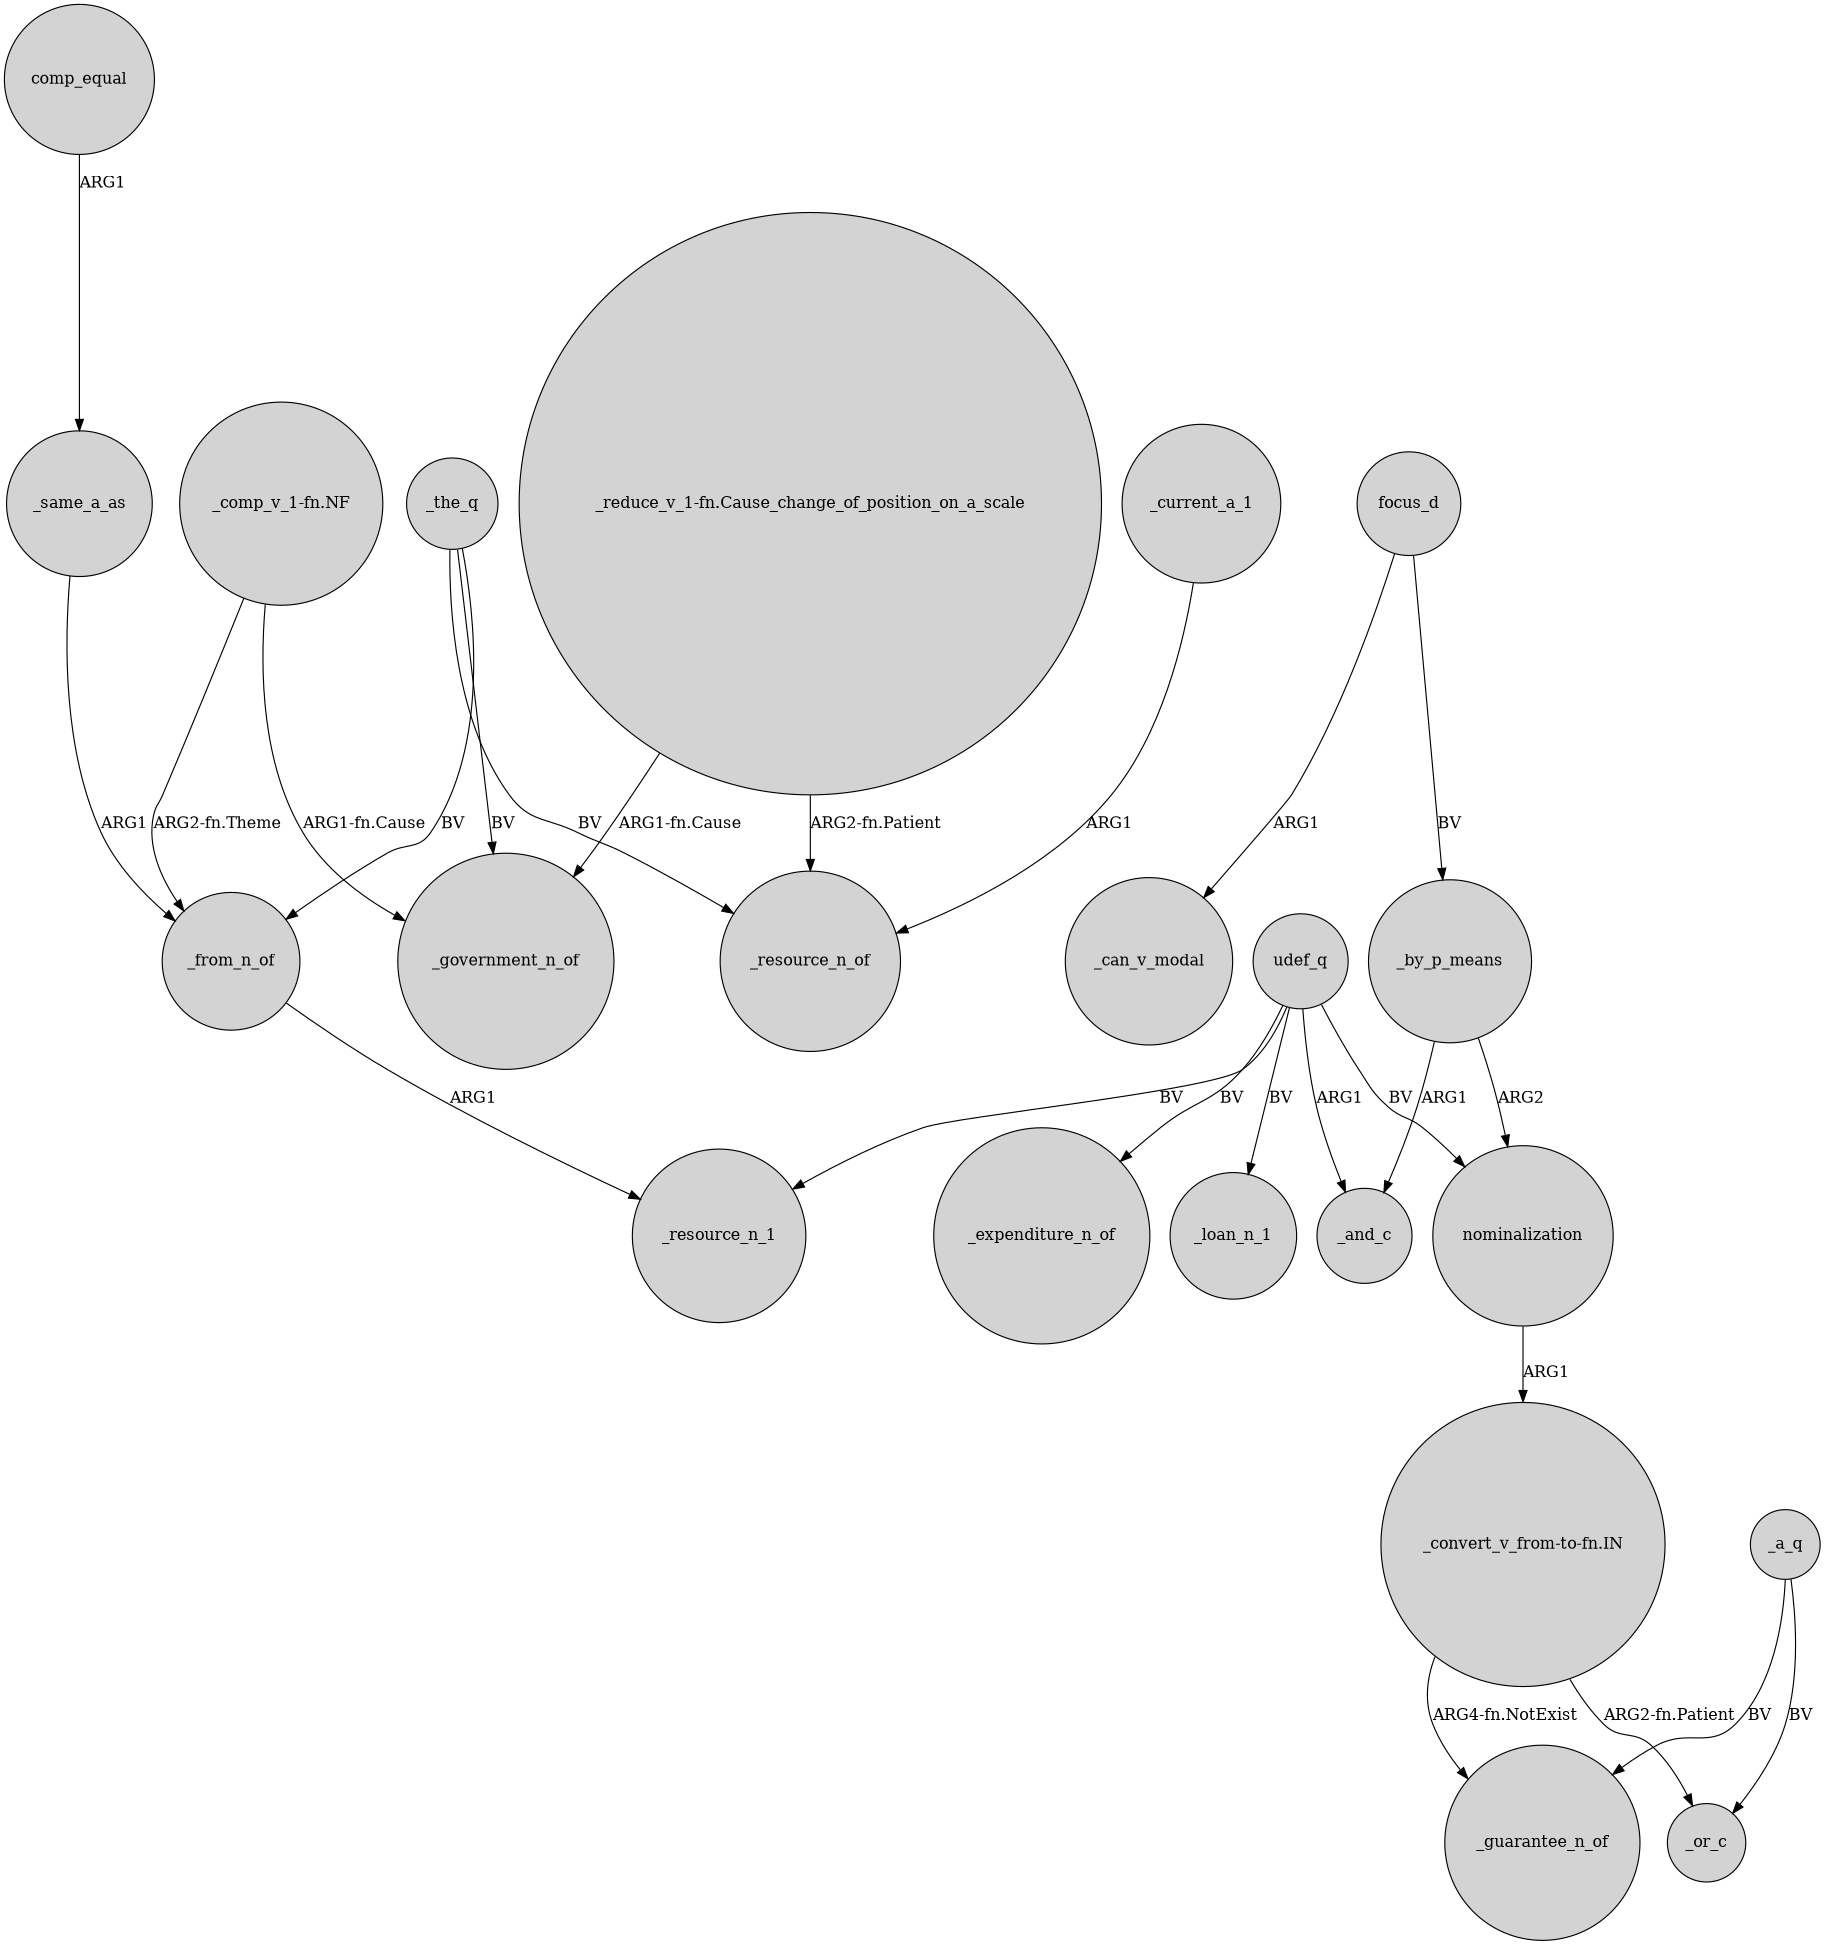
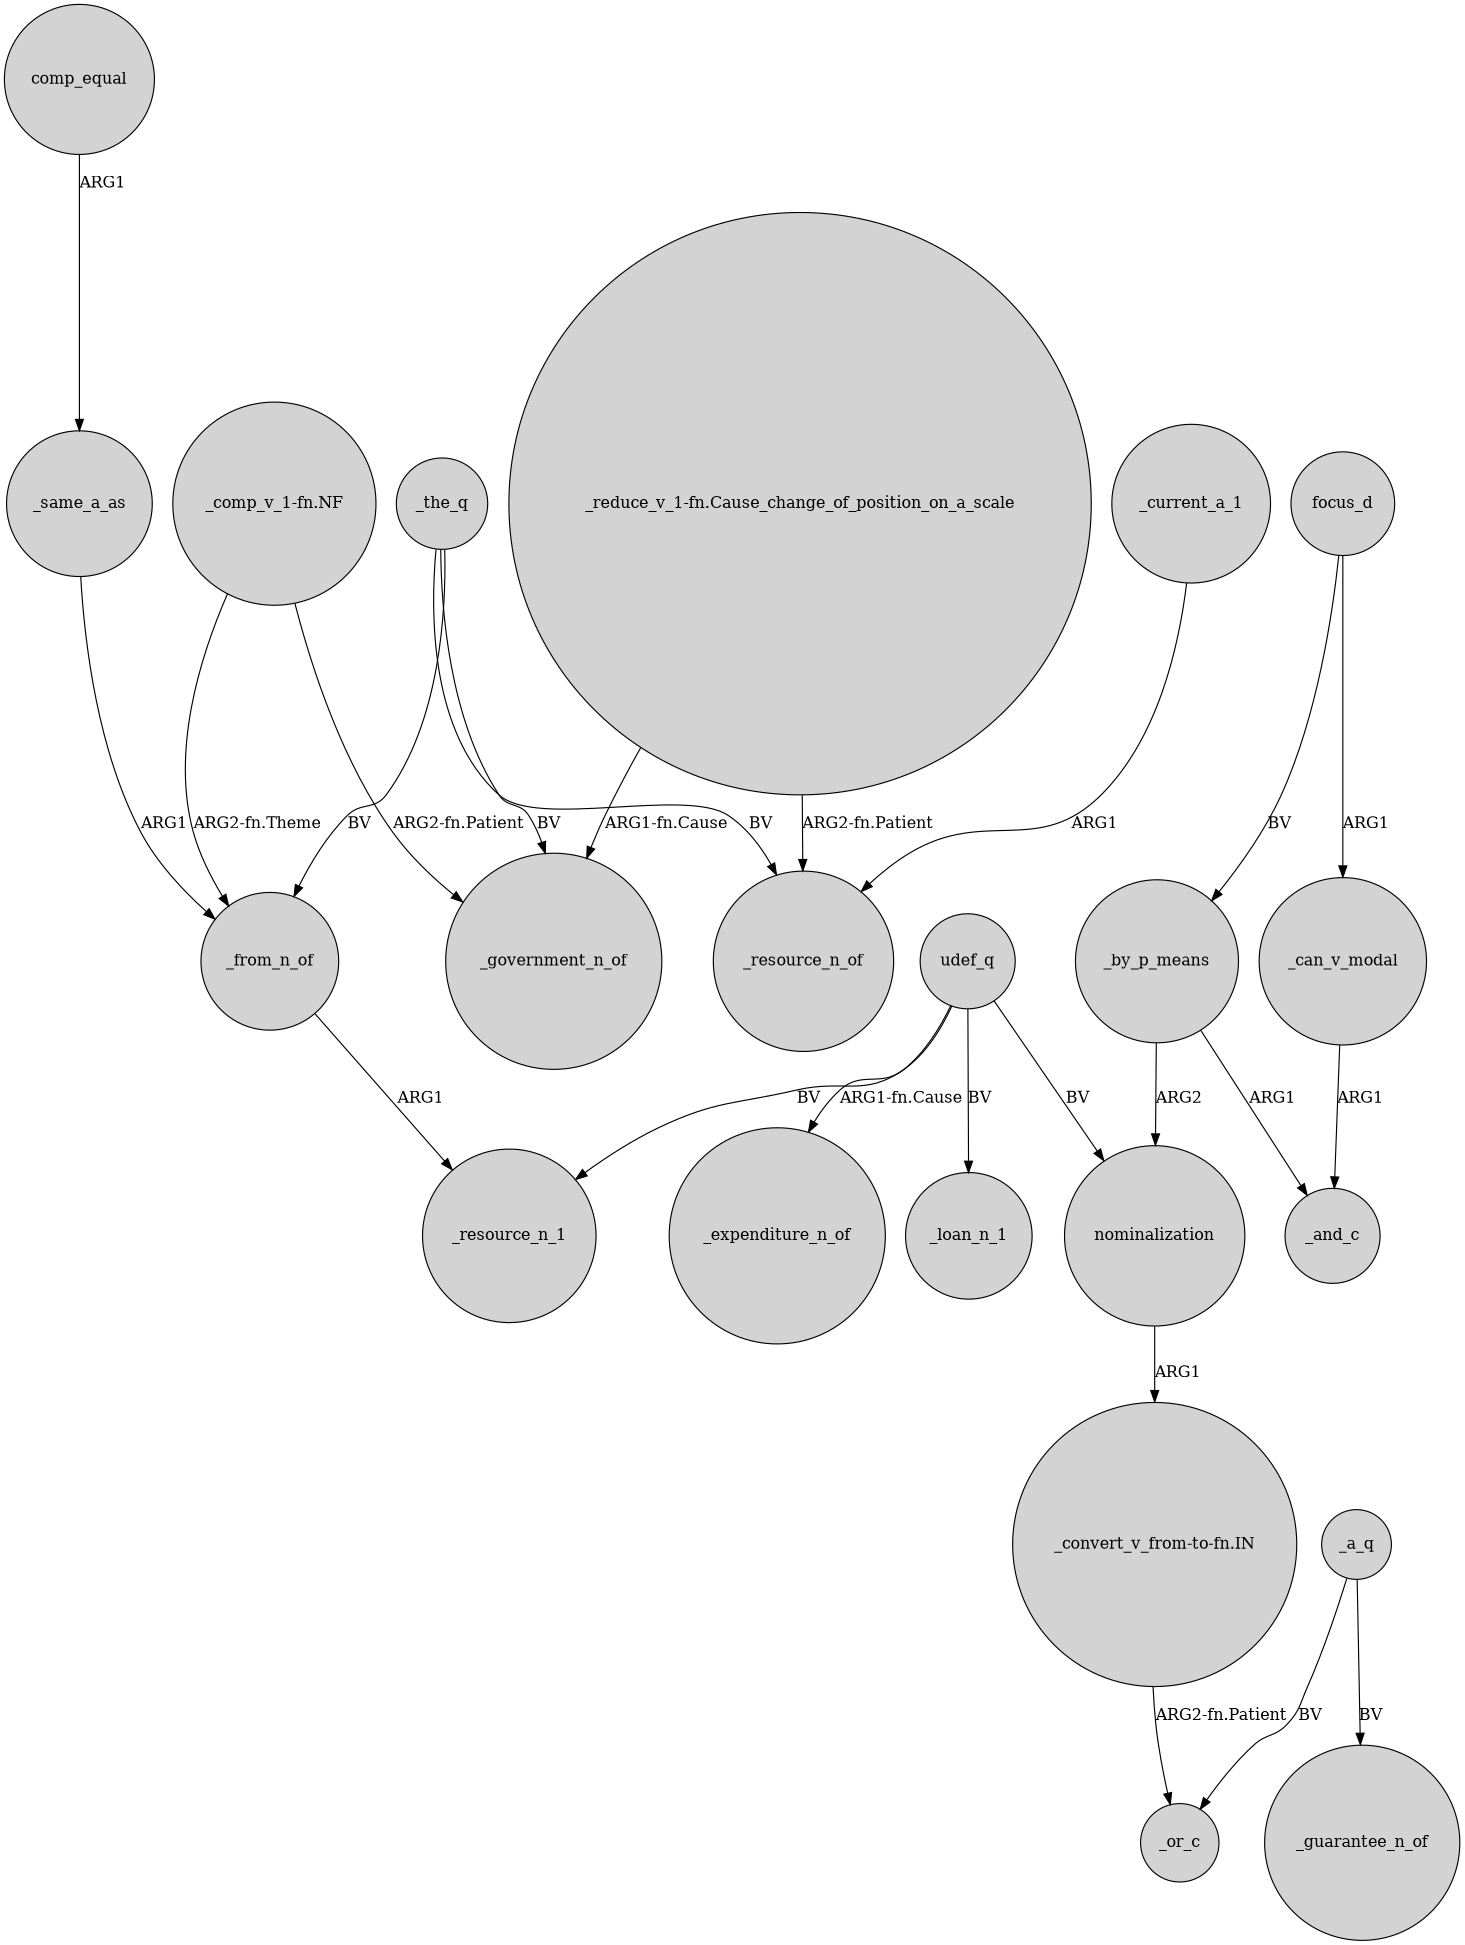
edge "_comp_v_1-fn.NF" -> "_government_n_of": label "ARG1-fn.Cause" -> "ARG2-fn.Patient"
edge "udef_q" -> "_and_c": now "_can_v_modal" -> "_and_c"
edge "udef_q" -> "_expenditure_n_of": label "BV" -> "ARG1-fn.Cause"
edge "_convert_v_from-to-fn.IN" -> "_guarantee_n_of": removed, label "ARG4-fn.NotExist"
